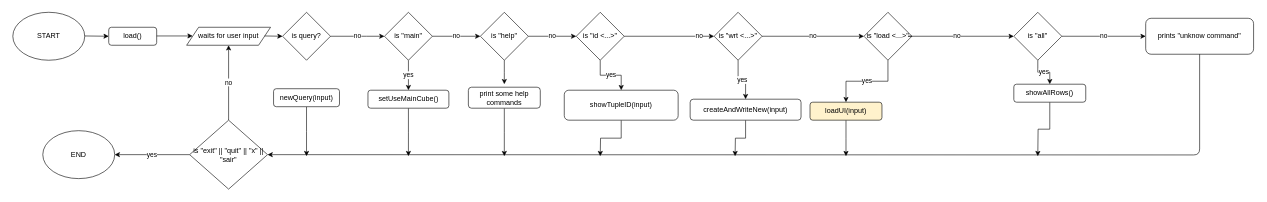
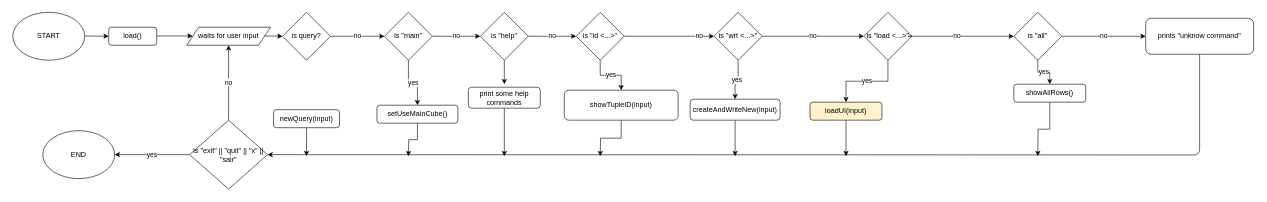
node "newQuery(input)": moved (306, 98) -> (306, 119)
node "setUseMainCube()": moved (408, 99) -> (417, 114)
node "createAndWriteNew(input)": size 111x21 -> 90x21
